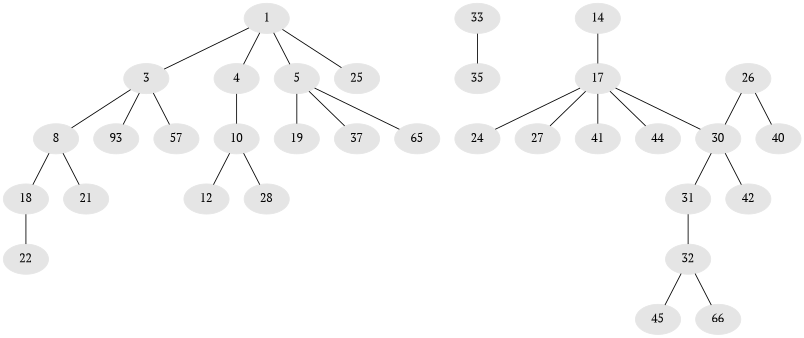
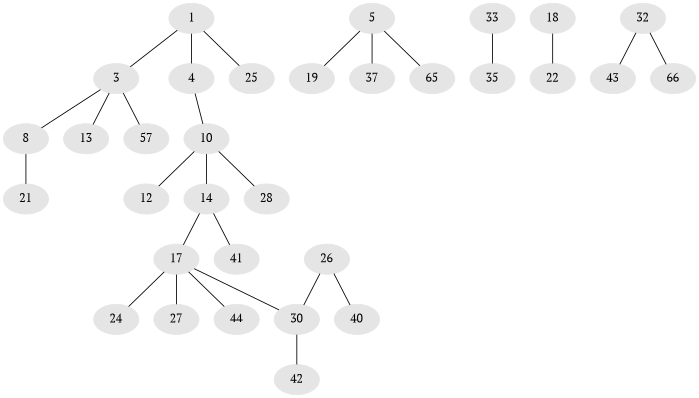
edge "1" -- "5": removed
edge "17" -- "41": now "14" -- "41"
node "93": label "93" -> "13"
edge "8" -- "18": removed
edge "10" -- "14": added
node "31": removed
node "45": label "45" -> "43"
